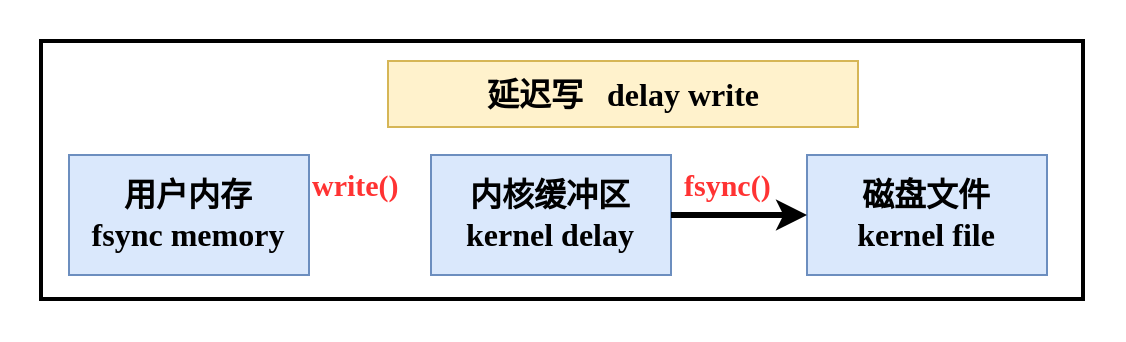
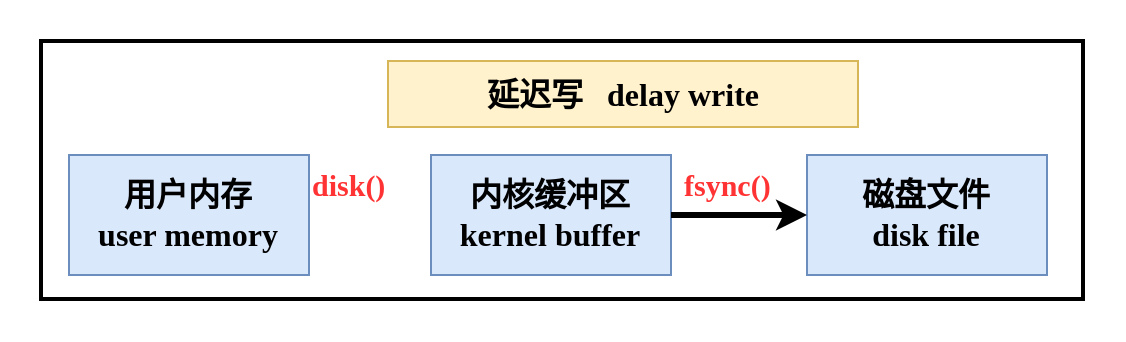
node "write()": label "write()" -> "disk()"
node "用户内存 fsync memory": label "用户内存 fsync memory" -> "用户内存 user memory"
node "内核缓冲区 kernel delay": label "内核缓冲区 kernel delay" -> "内核缓冲区 kernel buffer"
node "磁盘文件 kernel file": label "磁盘文件 kernel file" -> "磁盘文件 disk file"
